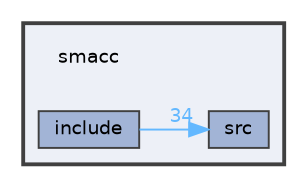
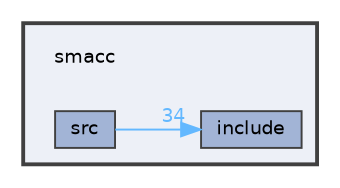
edge "include" -> "src": reversed
